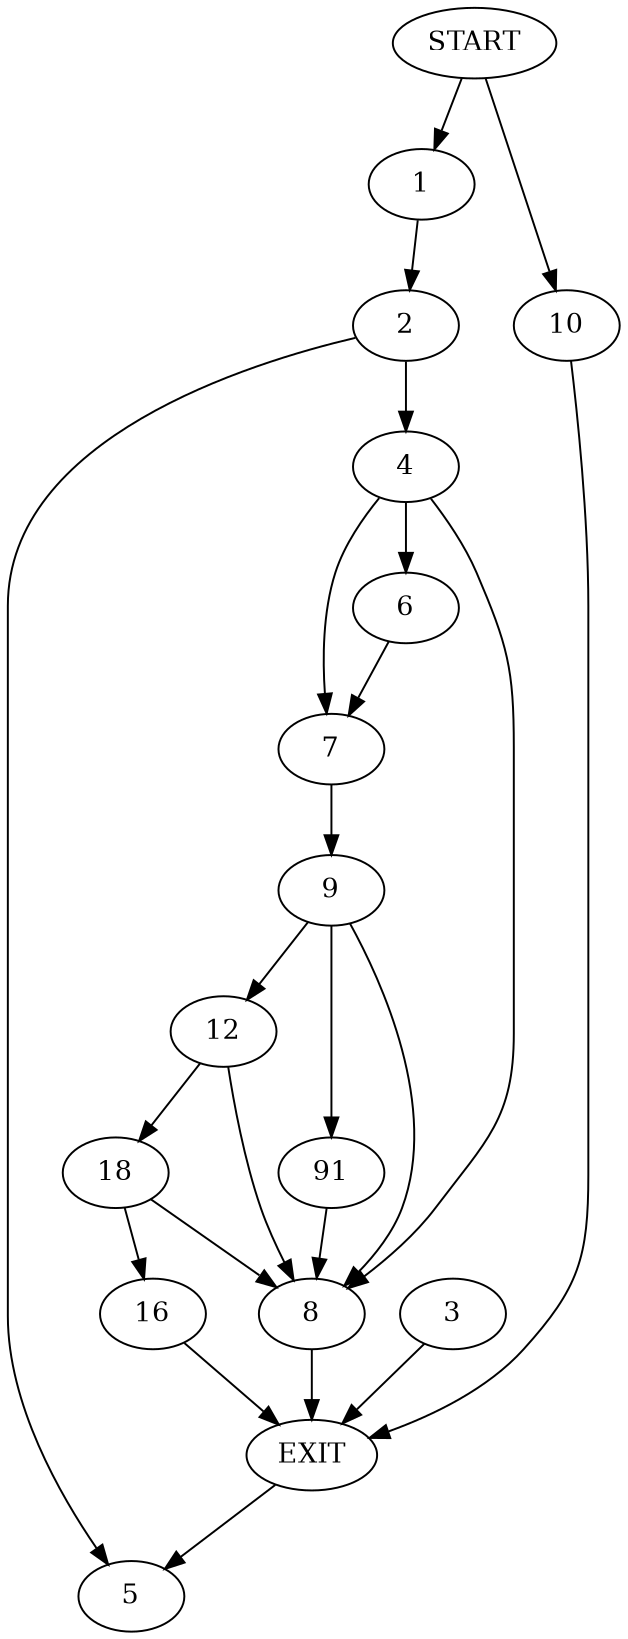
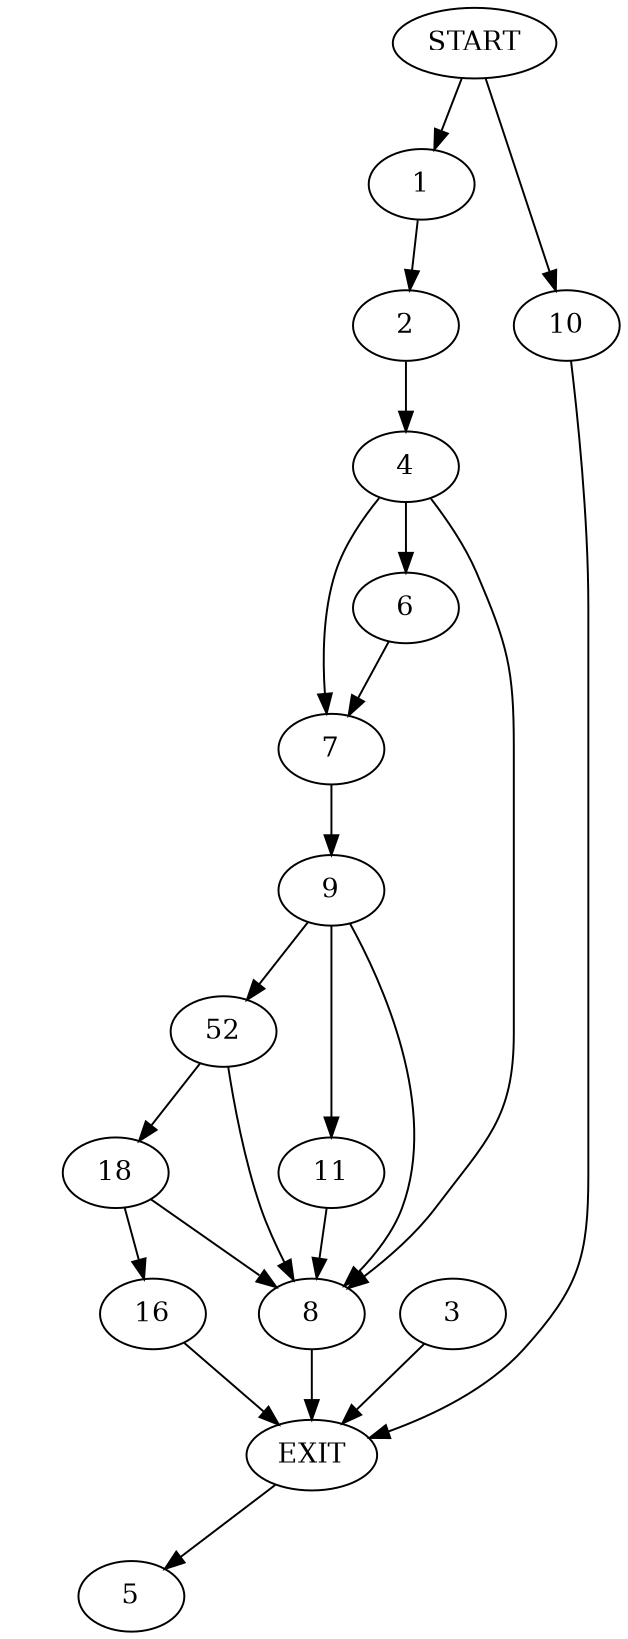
edge "2" -> "5": removed
node "12": label "12" -> "52"
node "91": label "91" -> "11"
